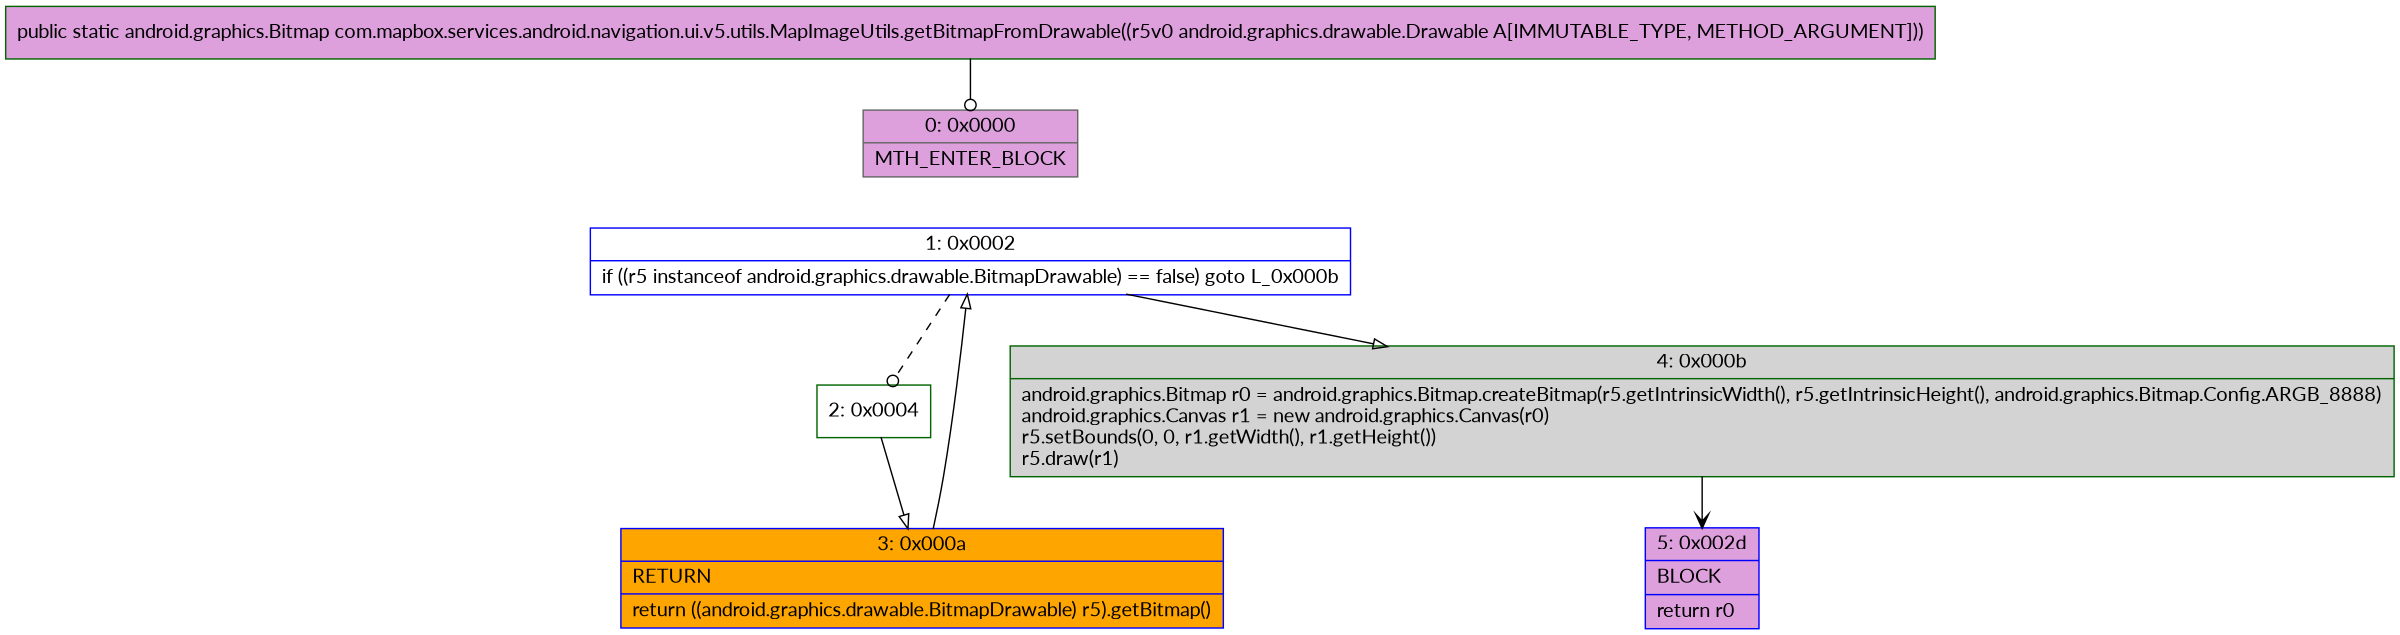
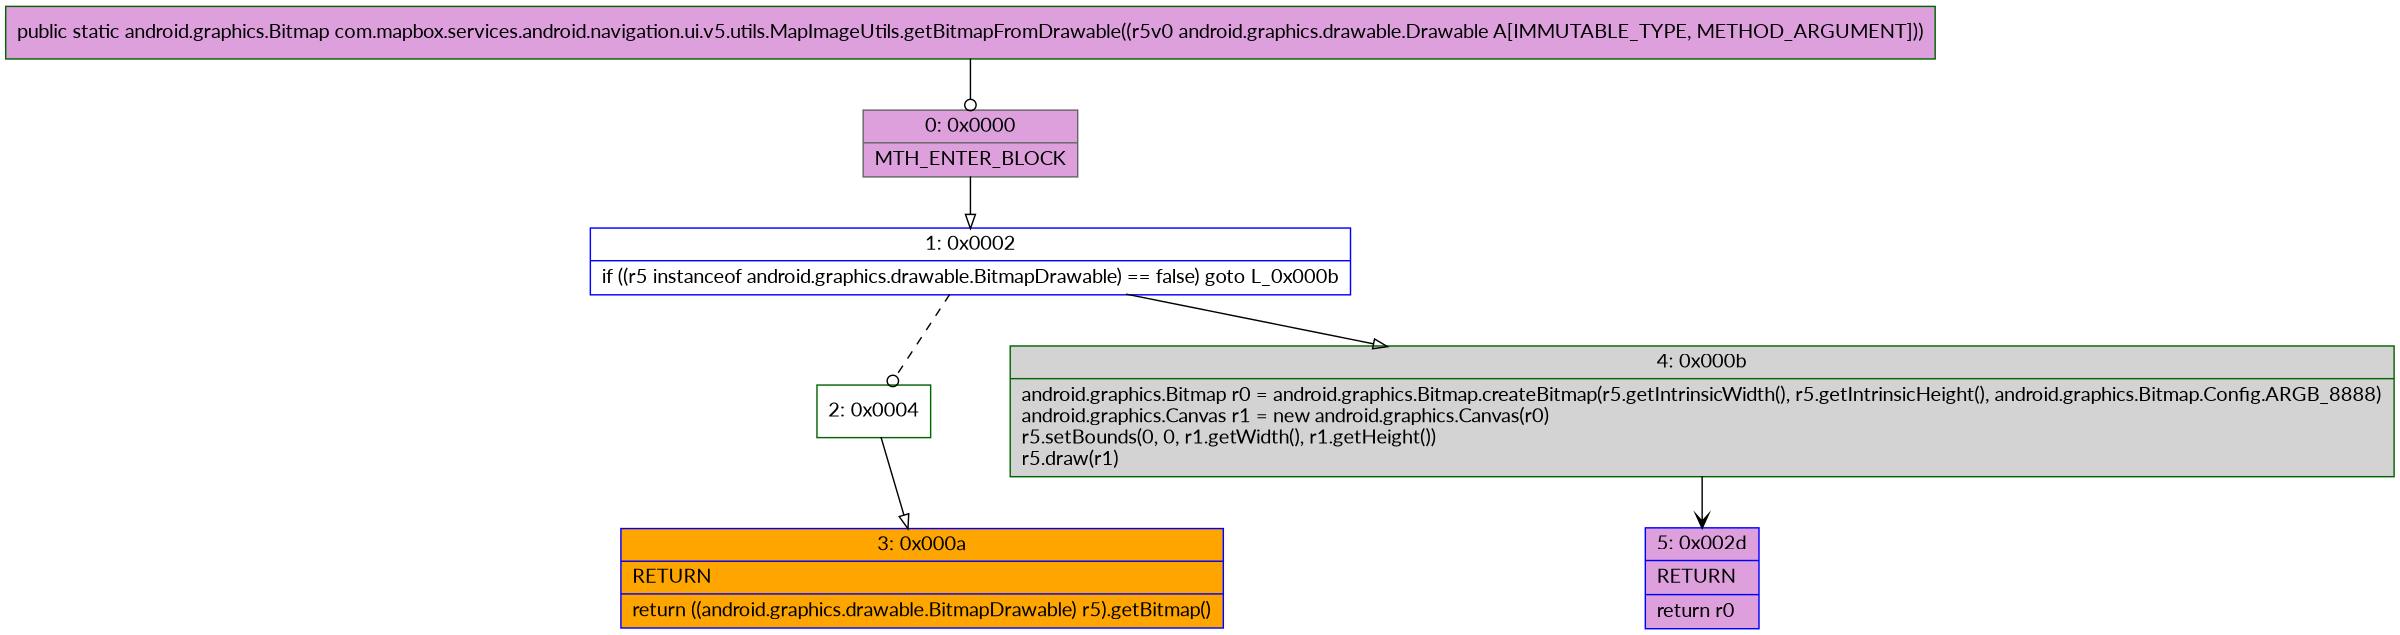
edge "3: 0x000a" -> "1: 0x0002": now "0: 0x0000" -> "1: 0x0002"
node "5: 0x002d": text "BLOCK" -> "RETURN"
